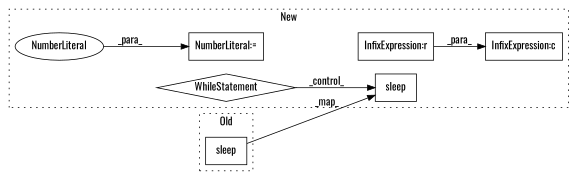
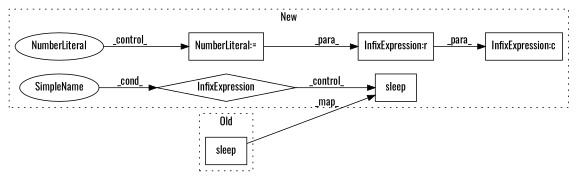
edge "NumberLiteral" -> "NumberLiteral:=": label "_para_" -> "_control_"
edge "NumberLiteral:=" -> "InfixExpression:r": added, label "_para_"
node "SimpleName": added
node "WhileStatement": label "WhileStatement" -> "InfixExpression"
